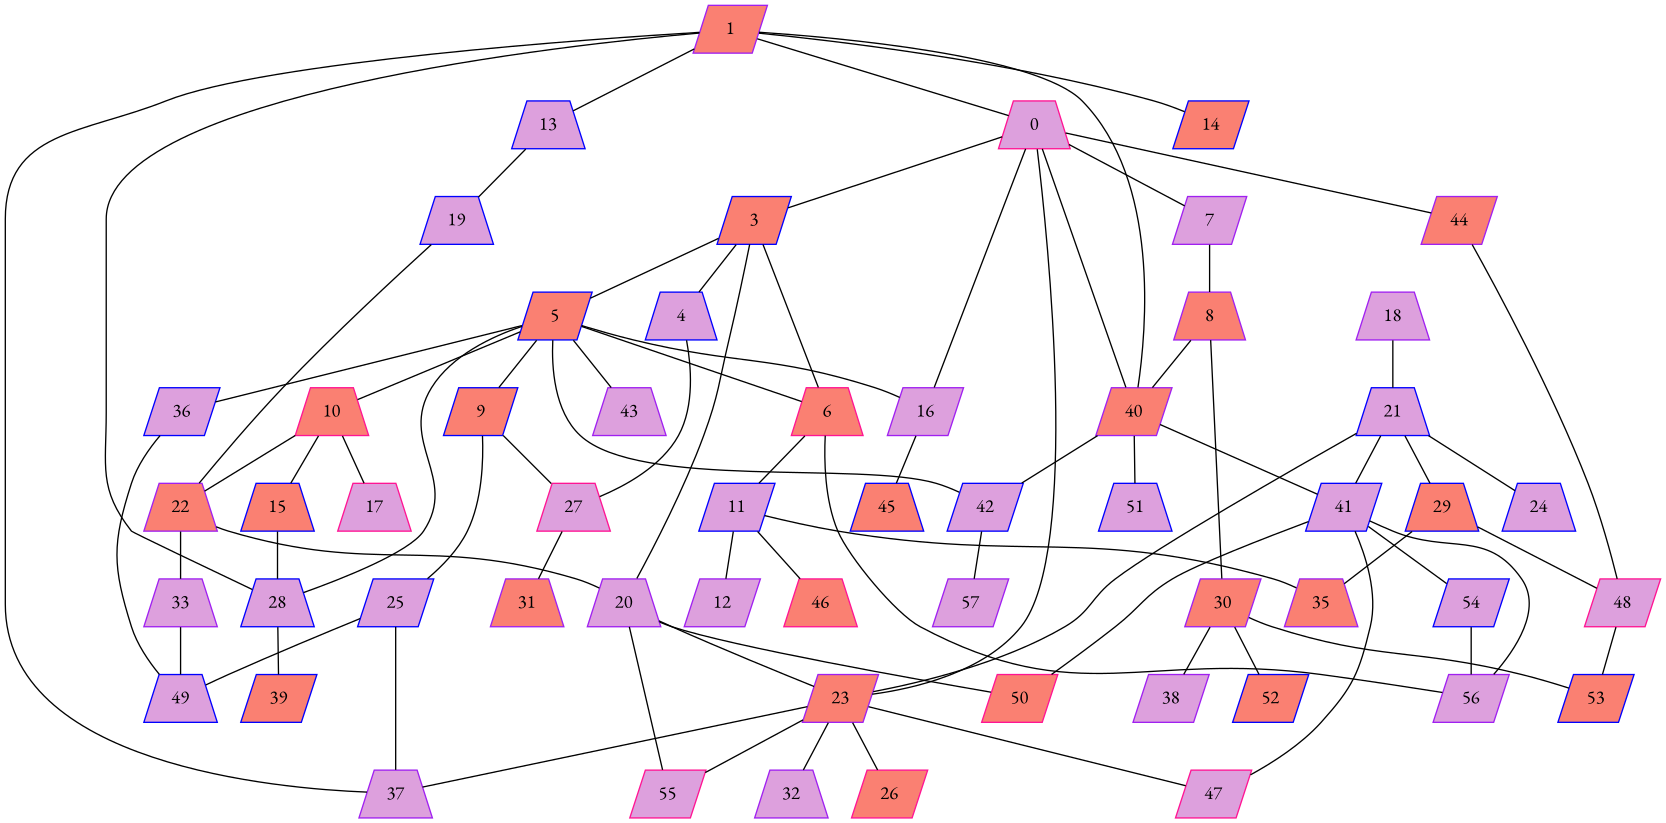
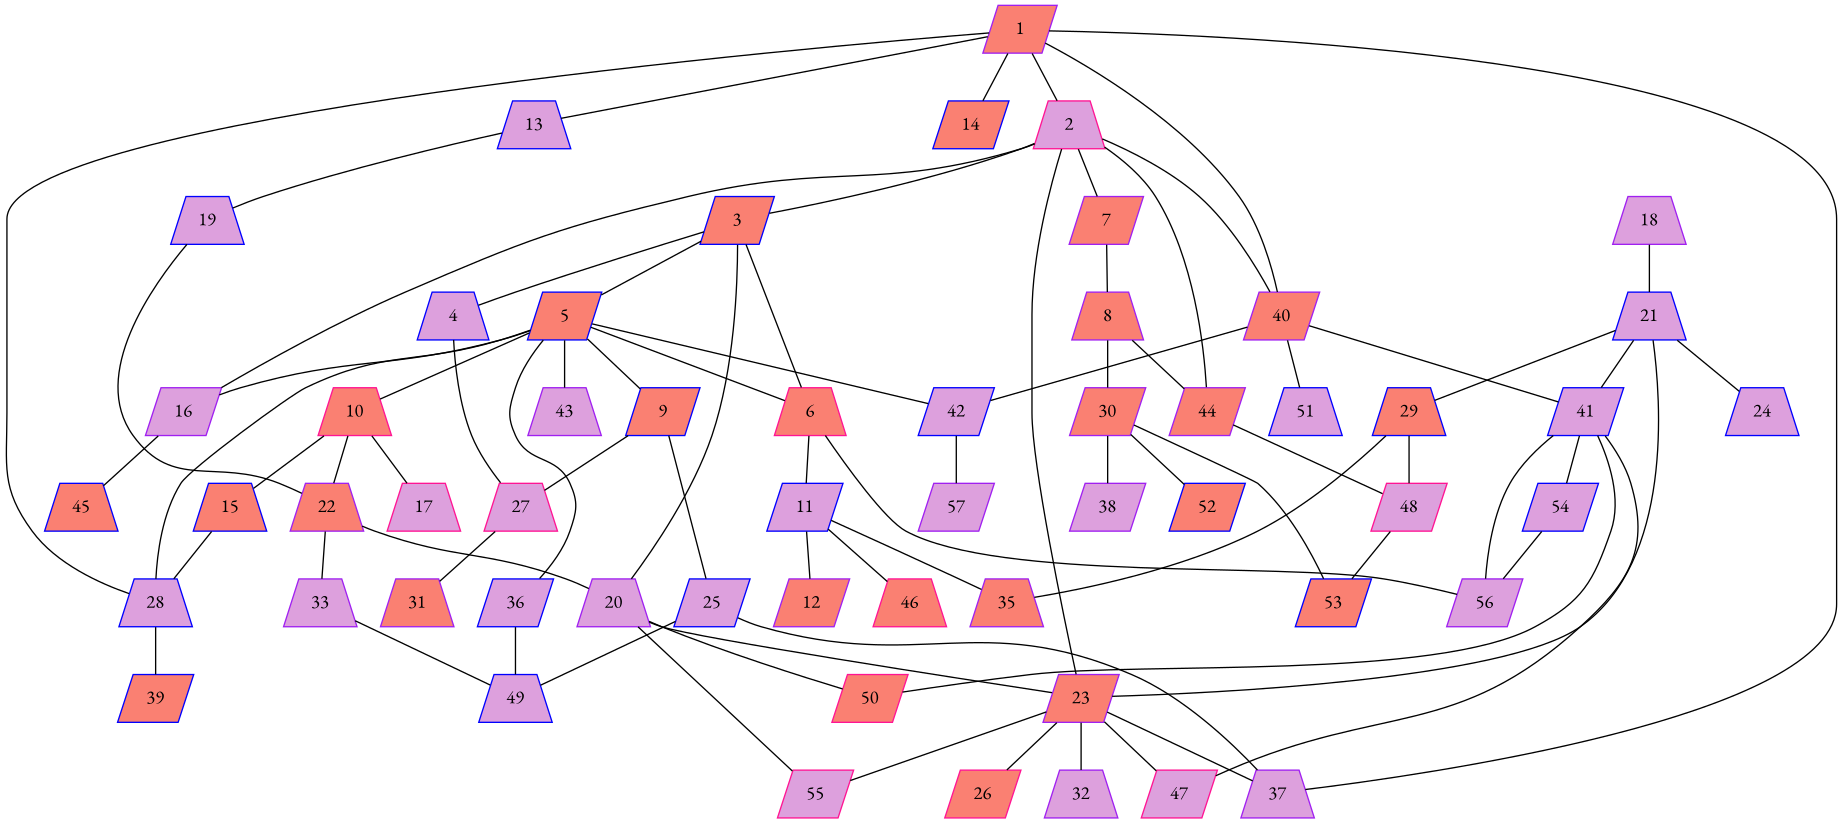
node "0": label "0" -> "2"
node "7": fillcolor plum -> salmon
edge "8" -- "40": now "8" -- "44"
node "12": fillcolor plum -> salmon
